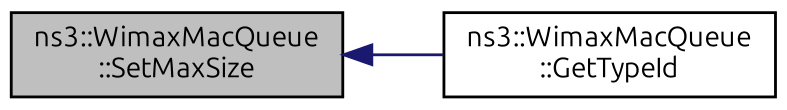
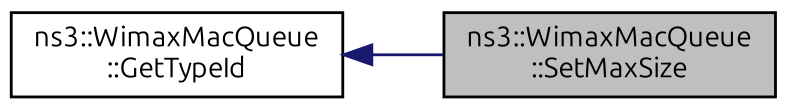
edge "ns3::WimaxMacQueue ::GetTypeId" -> "ns3::WimaxMacQueue ::SetMaxSize": reversed
